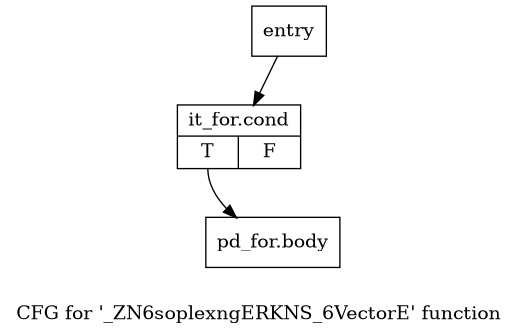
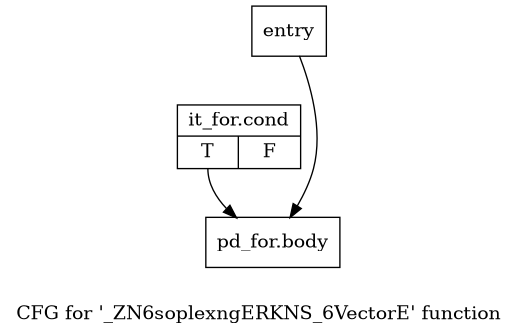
edge "entry" -> "it_for.cond": now "entry" -> "pd_for.body"
